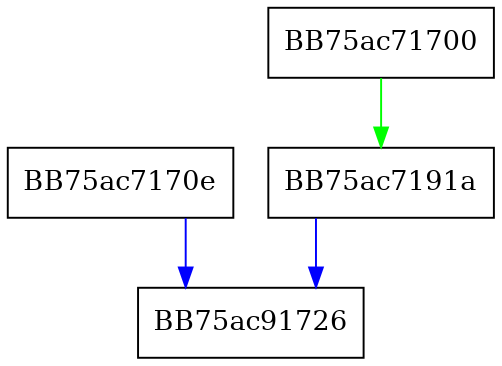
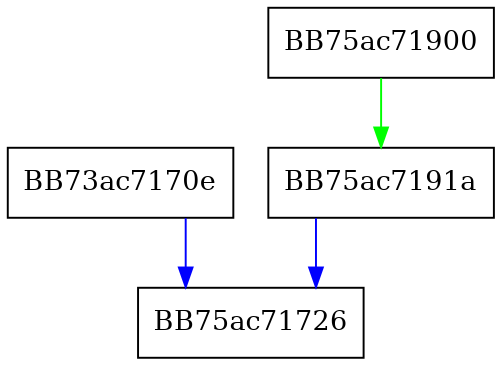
node "BB75ac71700": label "BB75ac71700" -> "BB75ac71900"
node "BB75ac7170e": label "BB75ac7170e" -> "BB73ac7170e"
node "BB75ac91726": label "BB75ac91726" -> "BB75ac71726"
